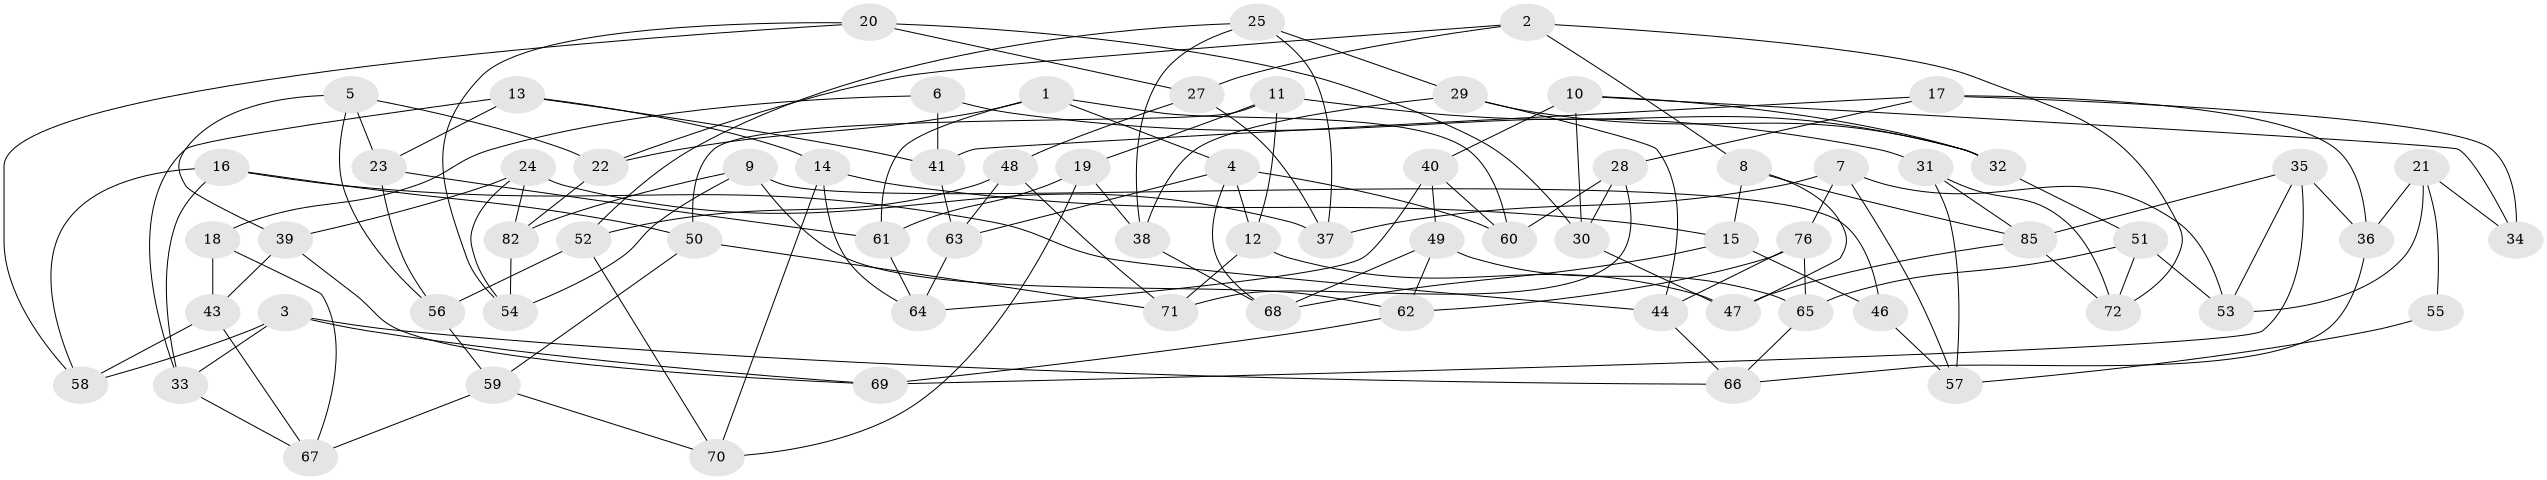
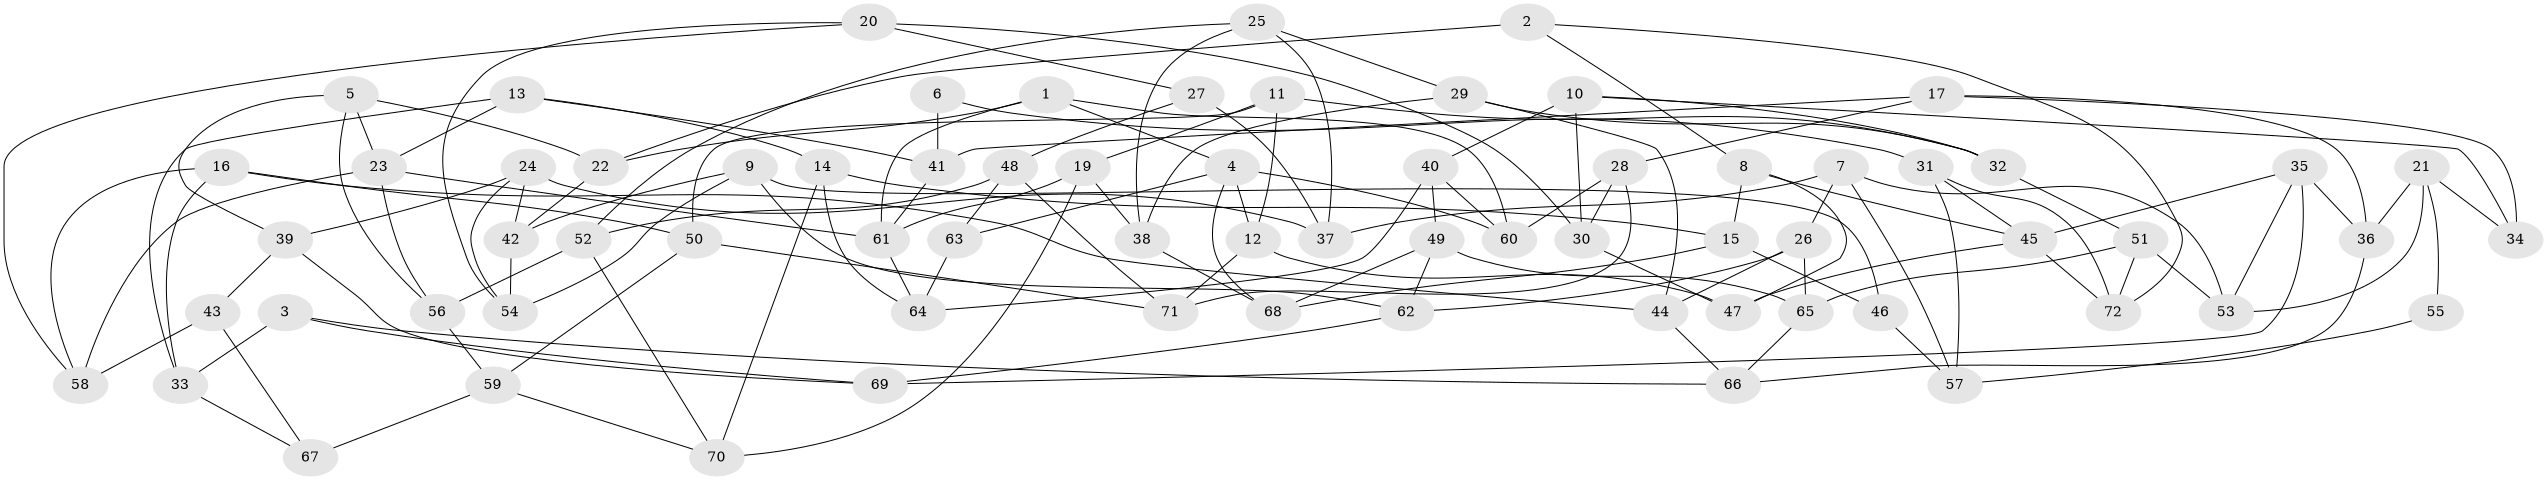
edge "2" -- "27": removed
edge "41" -- "63": now "41" -- "61"
node "18": removed
node "82": label "82" -> "42"
node "76": label "76" -> "26"
node "85": label "85" -> "45"
edge "3" -- "58": now "23" -- "58"
